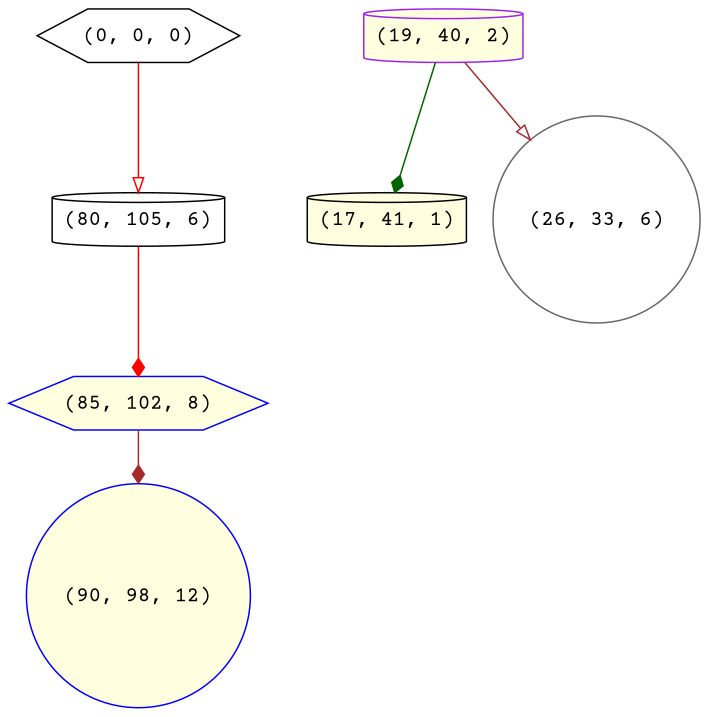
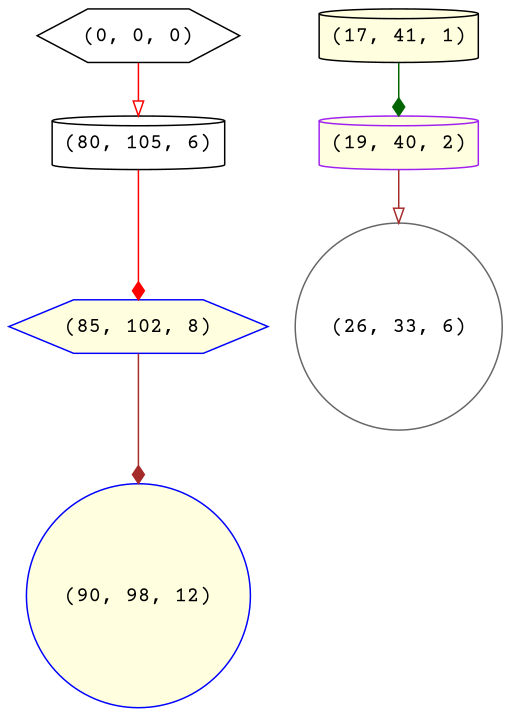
edge "(19, 40, 2)" -> "(17, 41, 1)": reversed
